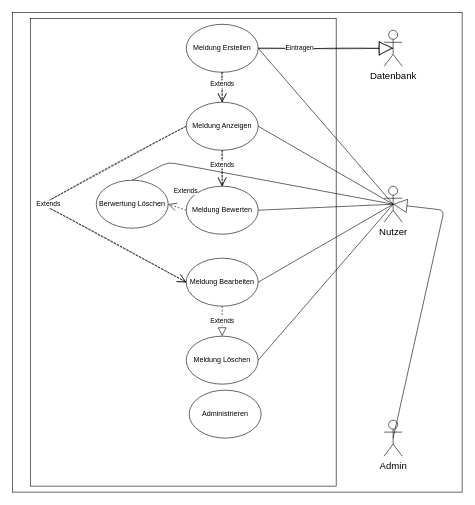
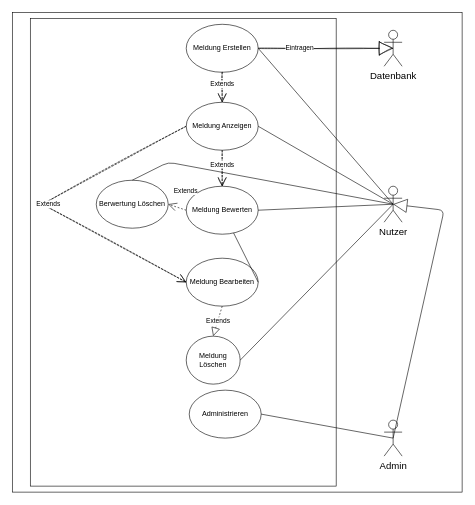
edge "Nutzer" -- "Meldung Bearbeiten": now "Meldung Bewerten" -- "Meldung Bearbeiten"
node "Meldung Löschen": size 72x48 -> 54x48
edge "Administrieren" -- "Admin": added
